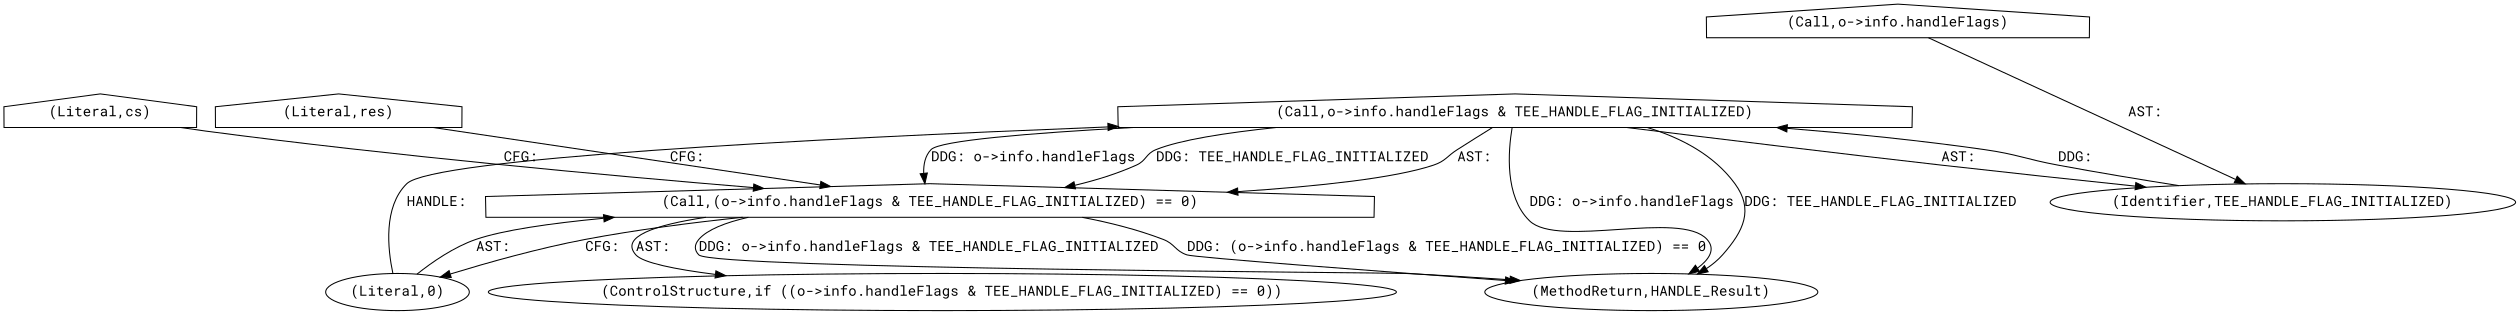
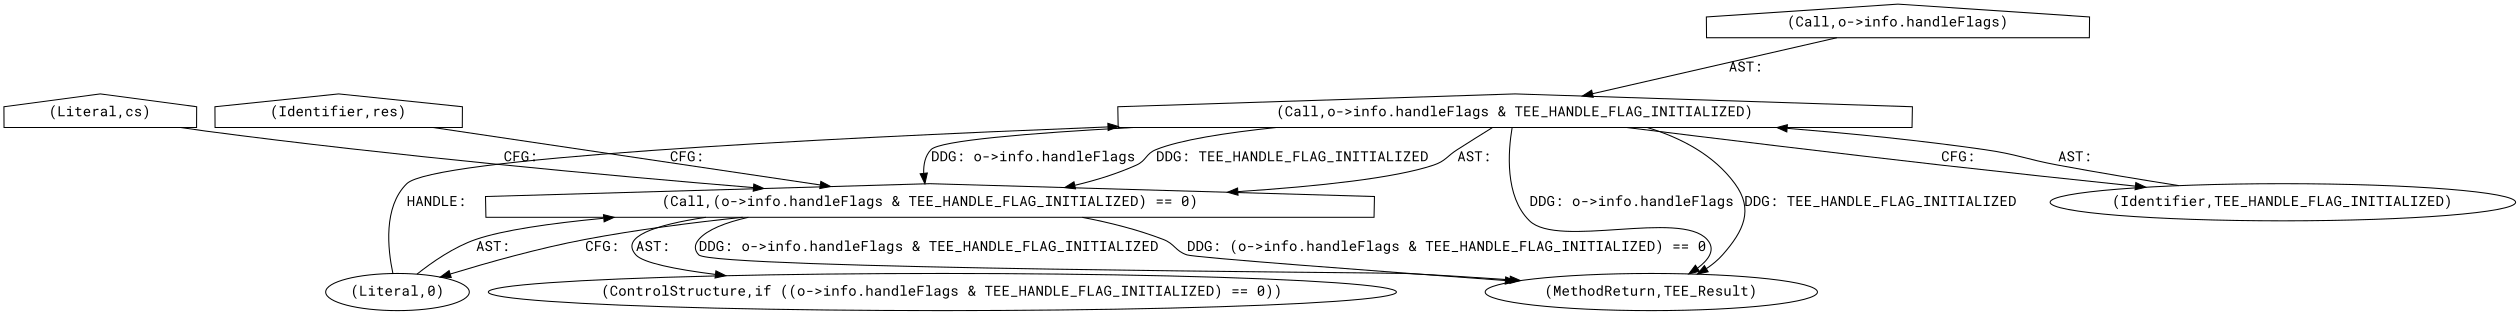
edge "(Call,o->info.handleFlags)" -> "(Identifier,TEE_HANDLE_FLAG_INITIALIZED)": now "(Call,o->info.handleFlags)" -> "(Call,o->info.handleFlags & TEE_HANDLE_FLAG_INITIALIZED)"
node "(Literal,res)": label "(Literal,res)" -> "(Identifier,res)"
edge "(Call,o->info.handleFlags & TEE_HANDLE_FLAG_INITIALIZED)" -> "(Identifier,TEE_HANDLE_FLAG_INITIALIZED)": label "AST: " -> "CFG: "
edge "(Identifier,TEE_HANDLE_FLAG_INITIALIZED)" -> "(Call,o->info.handleFlags & TEE_HANDLE_FLAG_INITIALIZED)": label "DDG: " -> "AST: "
node "(MethodReturn,HANDLE_Result)": label "(MethodReturn,HANDLE_Result)" -> "(MethodReturn,TEE_Result)"
